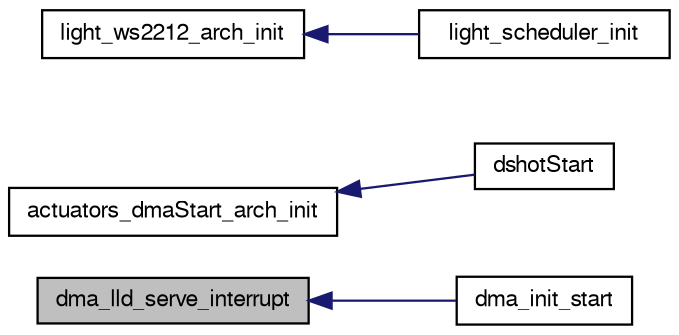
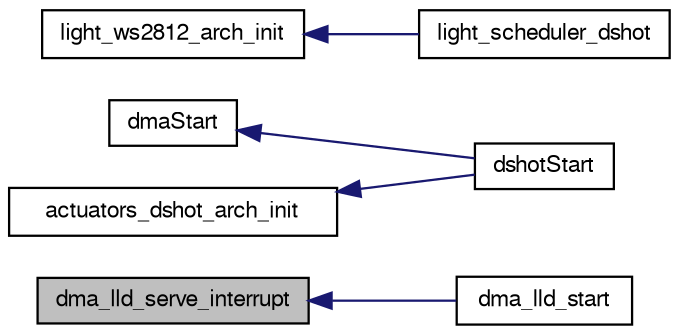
node "light_ws2212_arch_init": label "light_ws2212_arch_init" -> "light_ws2812_arch_init"
node "light_scheduler_init": label "light_scheduler_init" -> "light_scheduler_dshot"
node "dmaStart": added
node "actuators_dmaStart_arch_init": label "actuators_dmaStart_arch_init" -> "actuators_dshot_arch_init"
node "dma_init_start": label "dma_init_start" -> "dma_lld_start"
